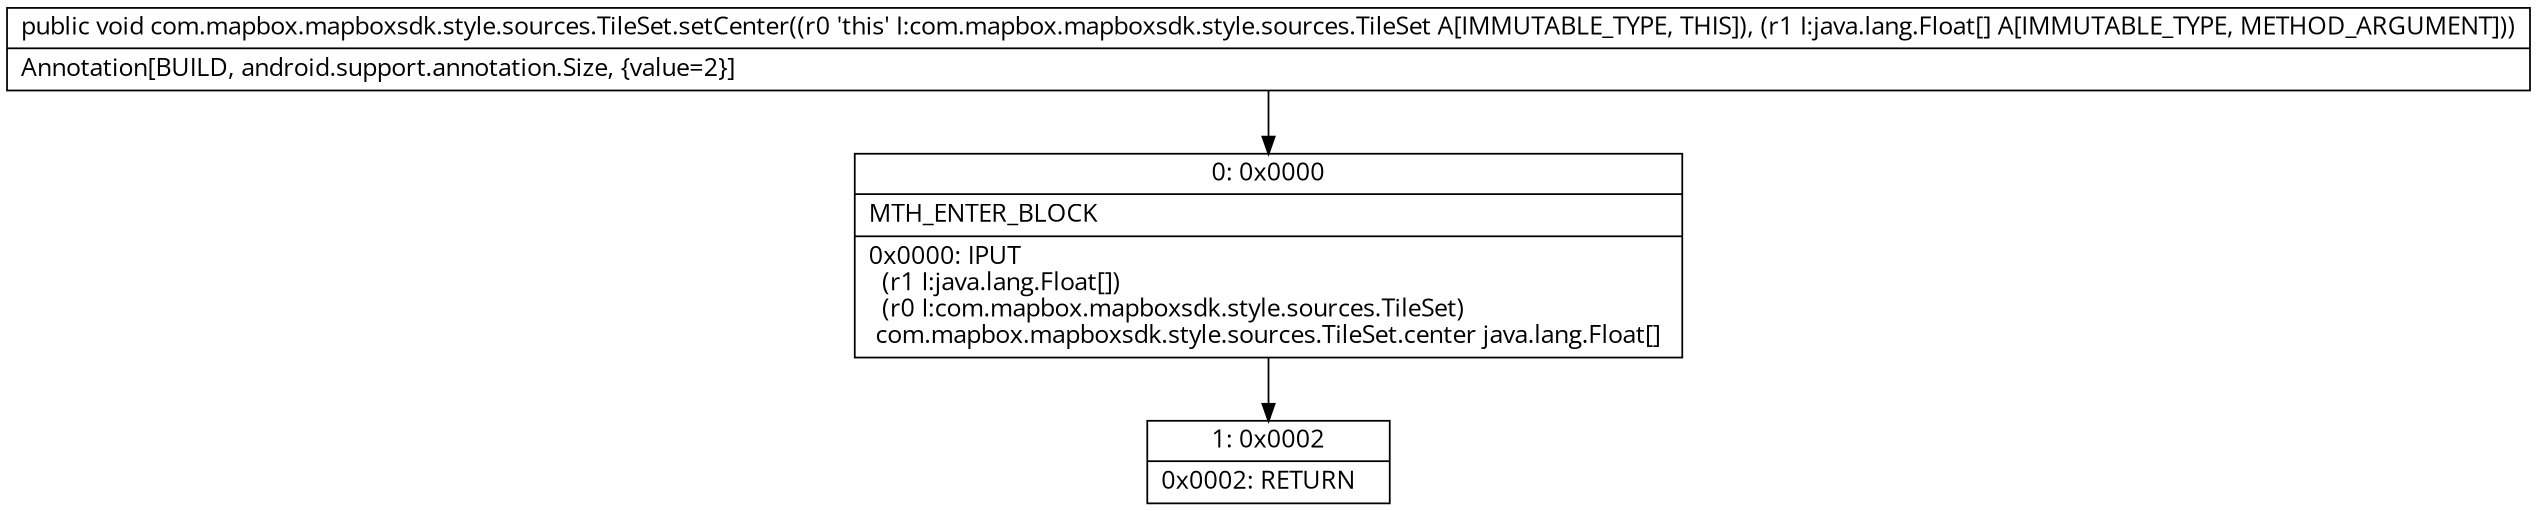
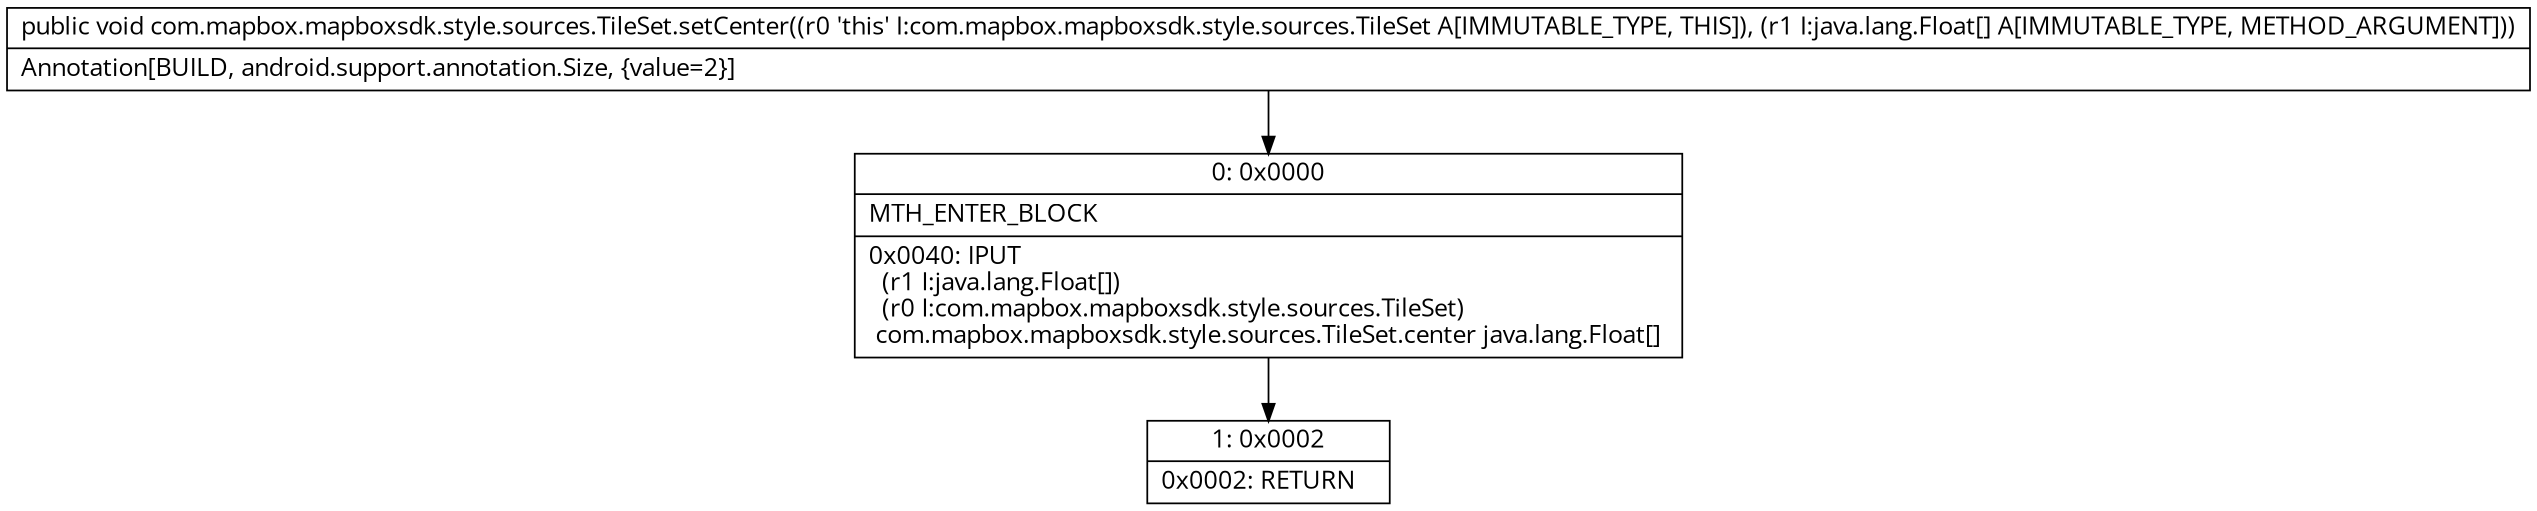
node "0: 0x0000": text "0x0000: IPUT" -> "0x0040: IPUT"
